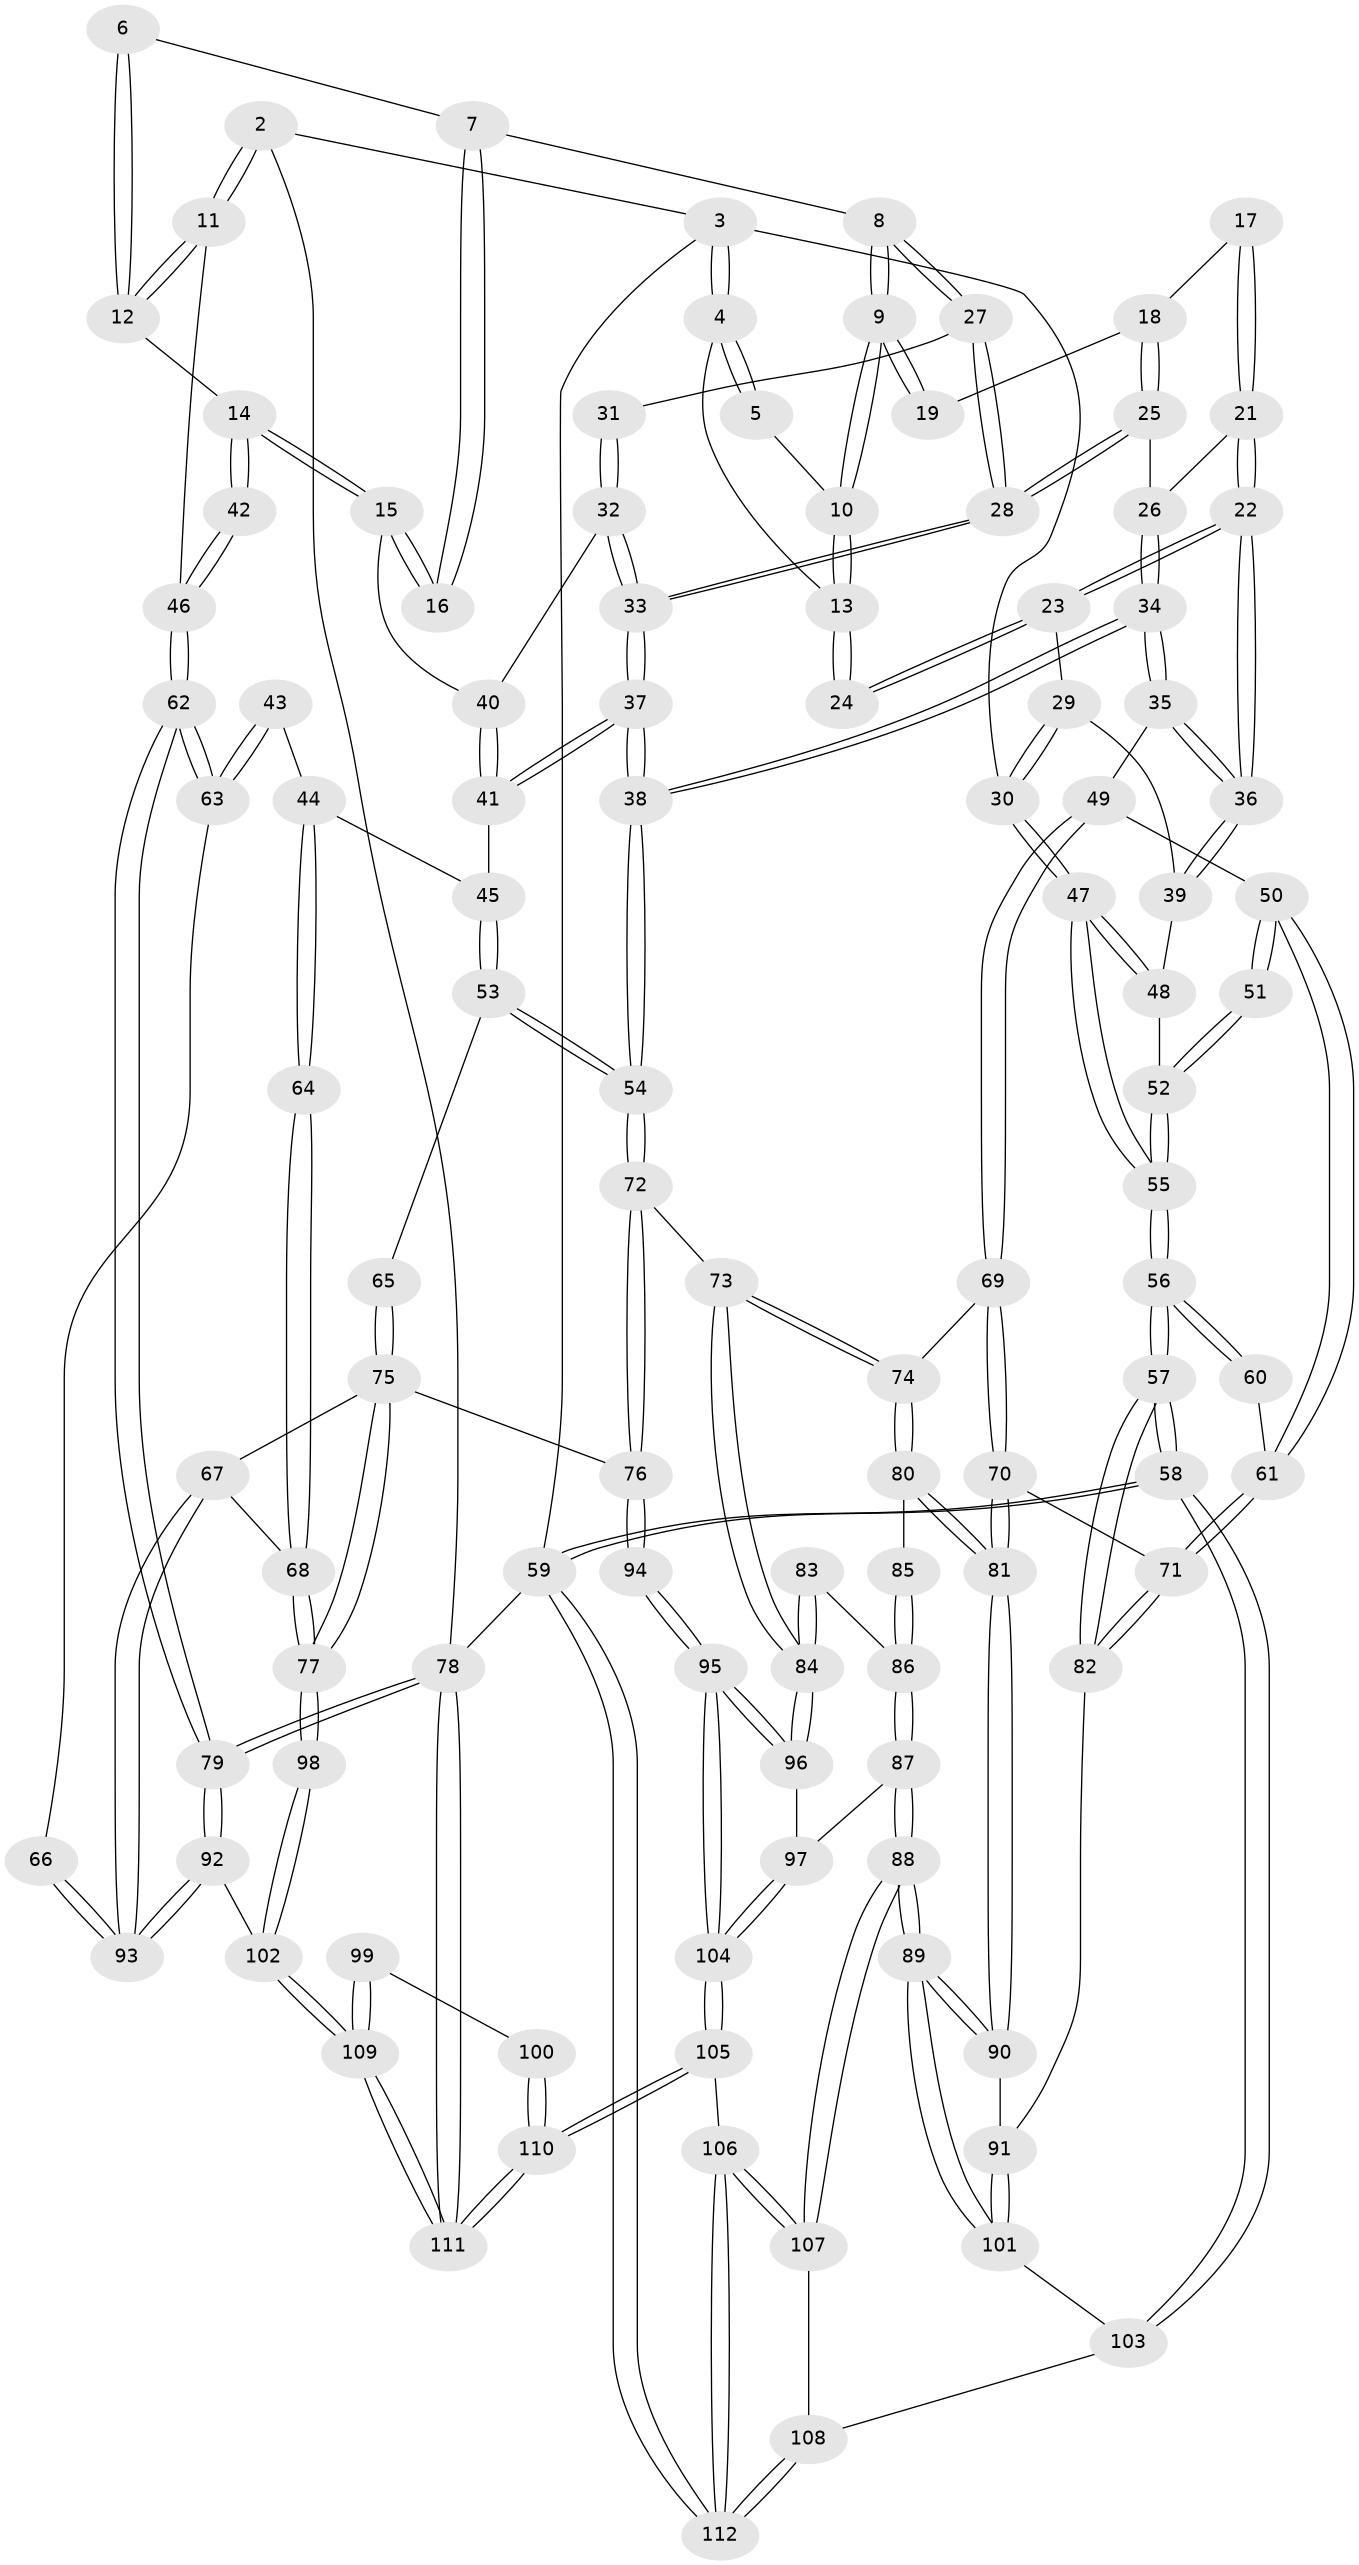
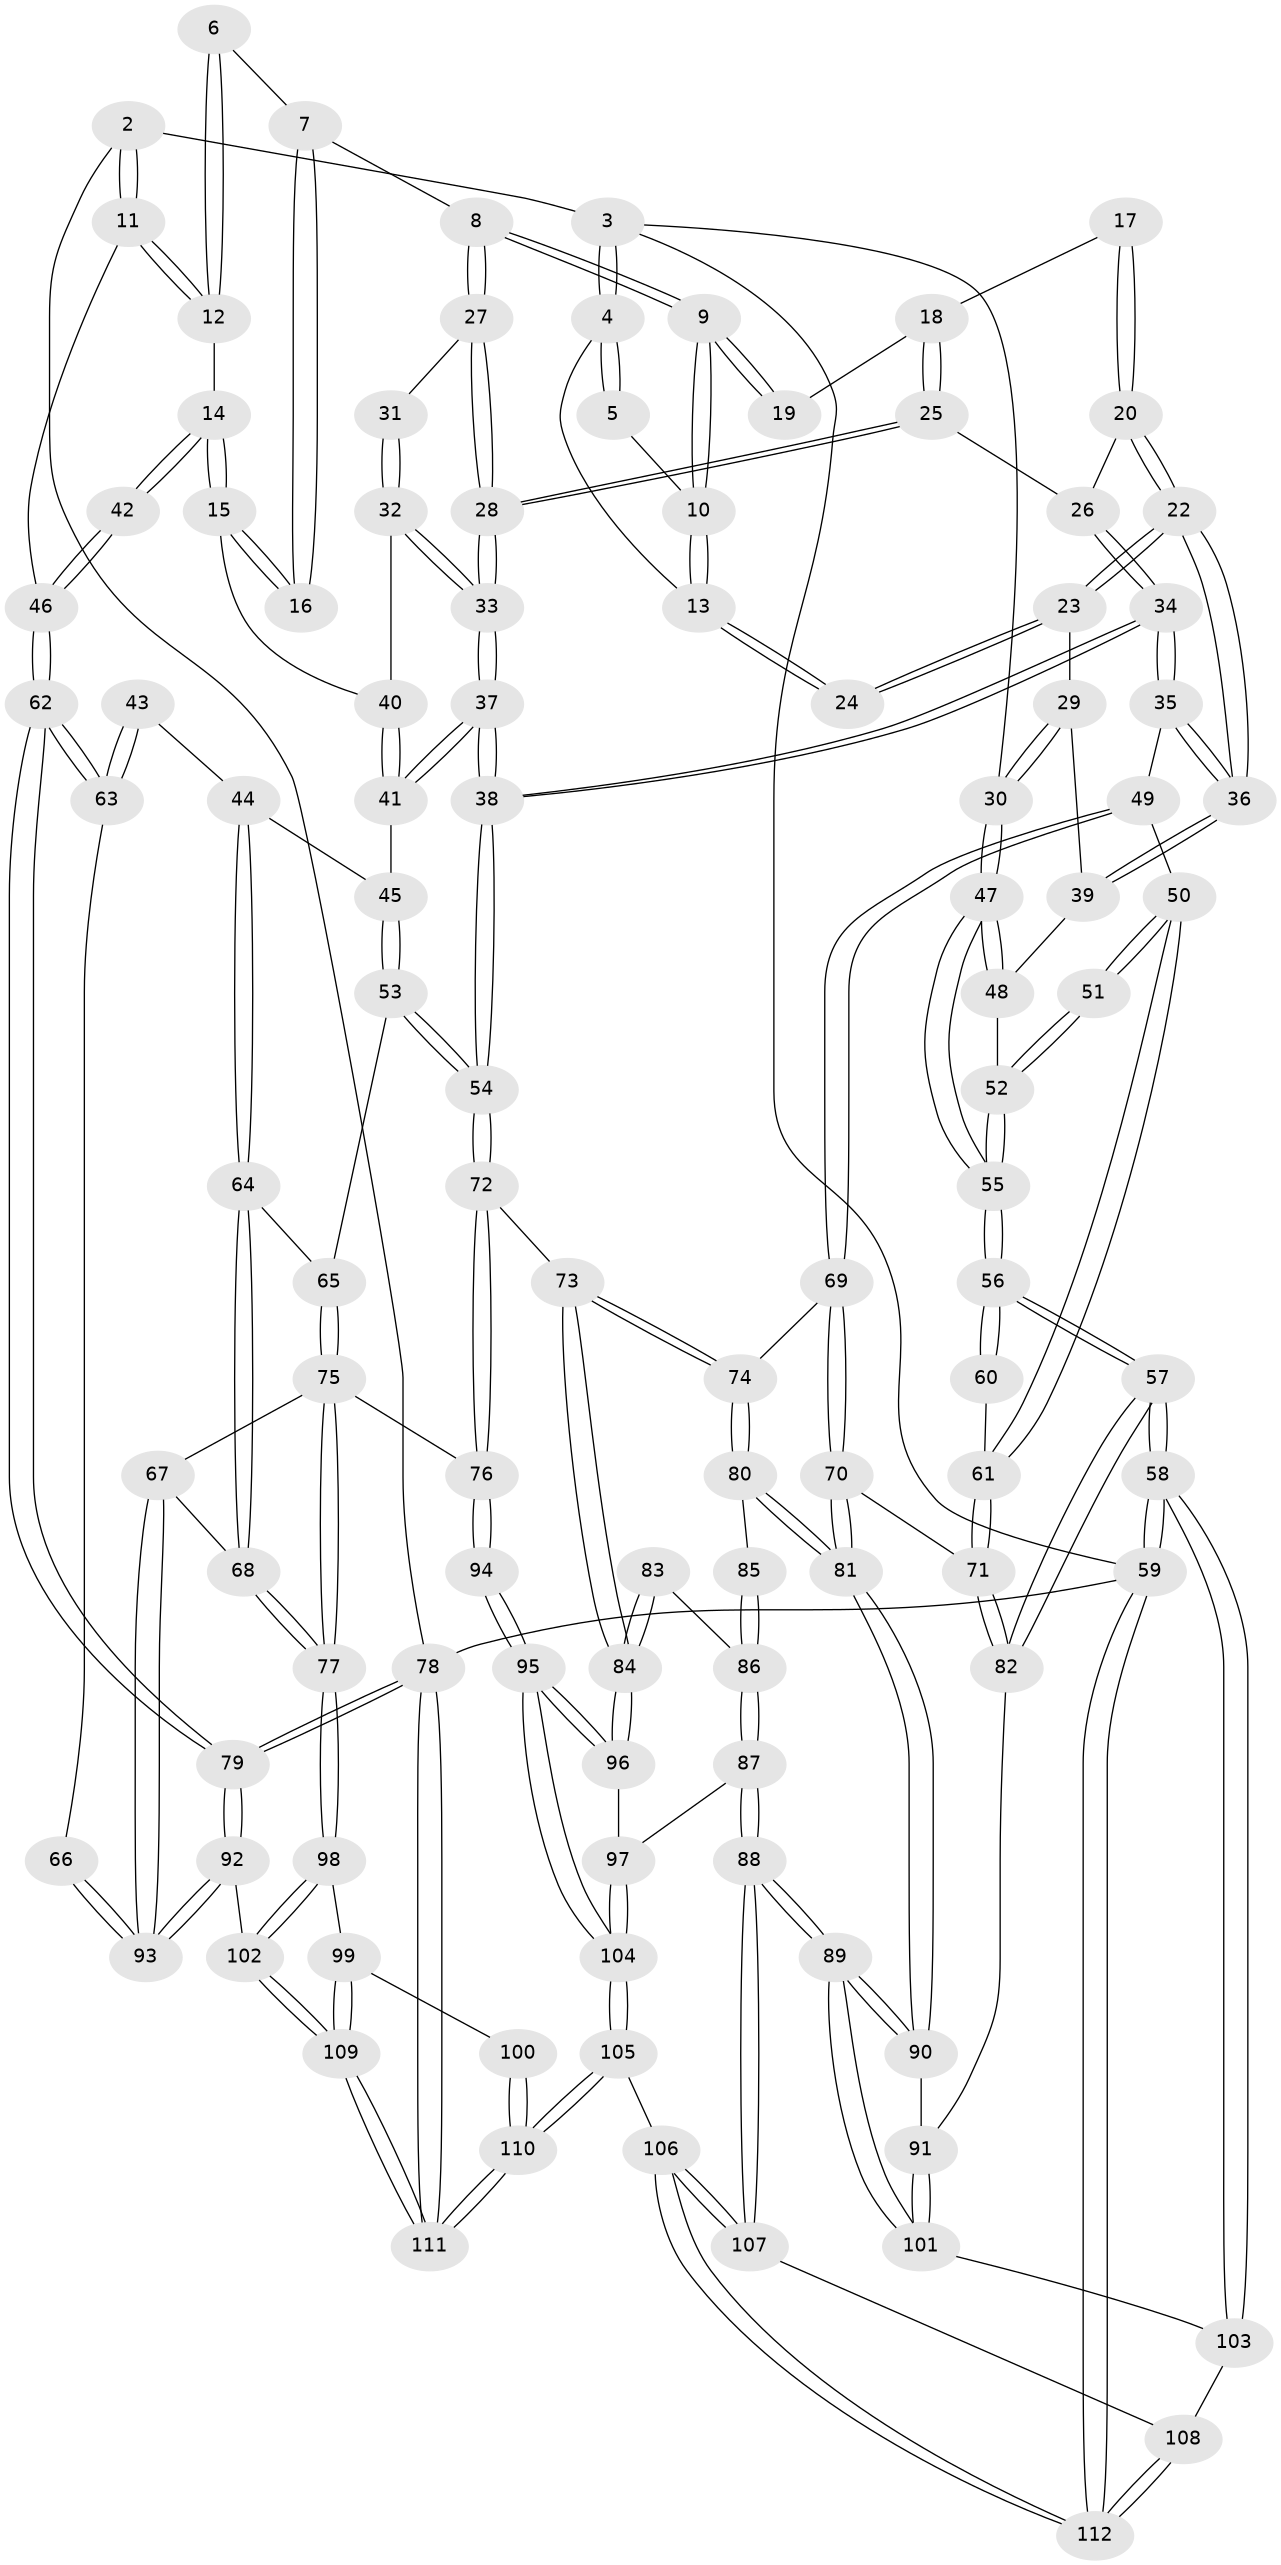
node "21": label "21" -> "20"
edge "64" -- "65": added
edge "98" -- "99": added
